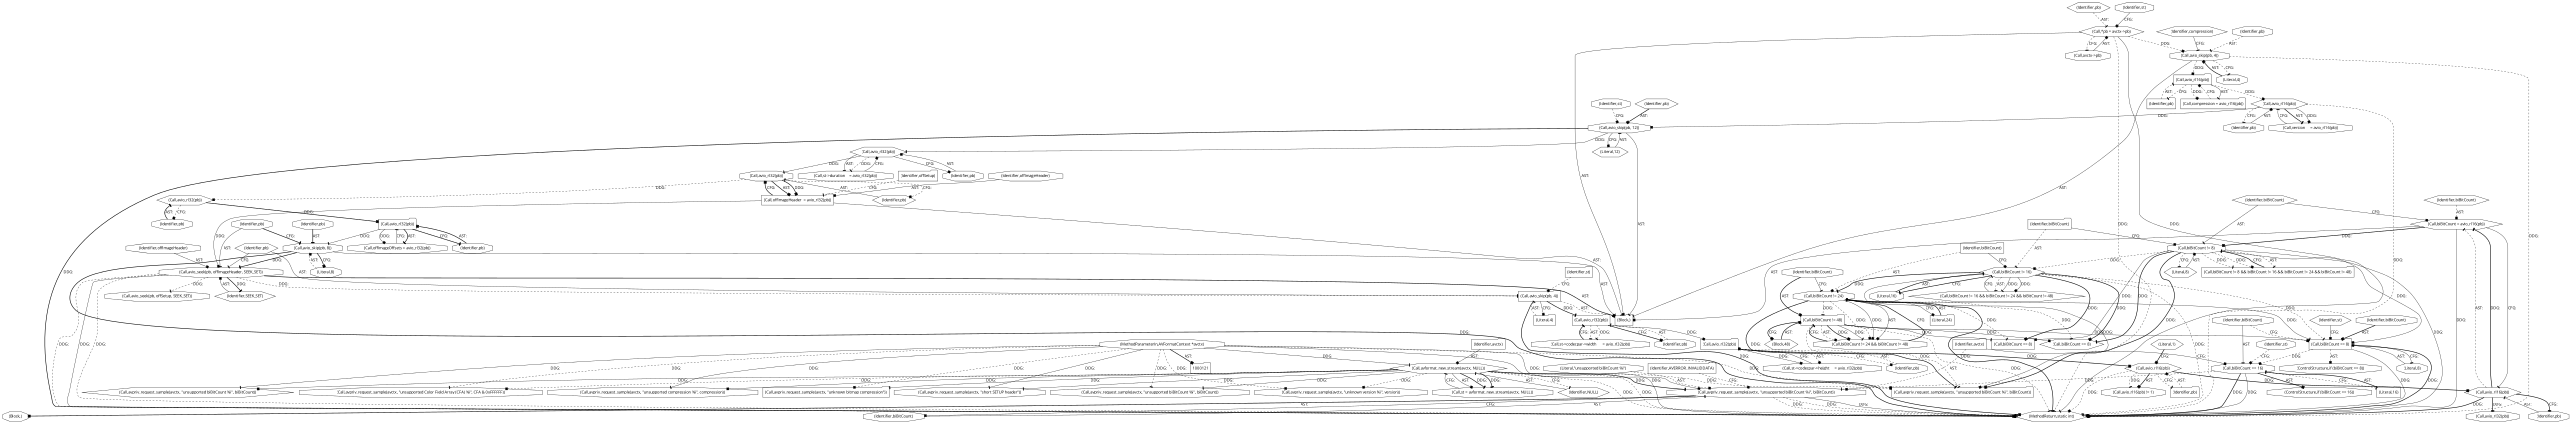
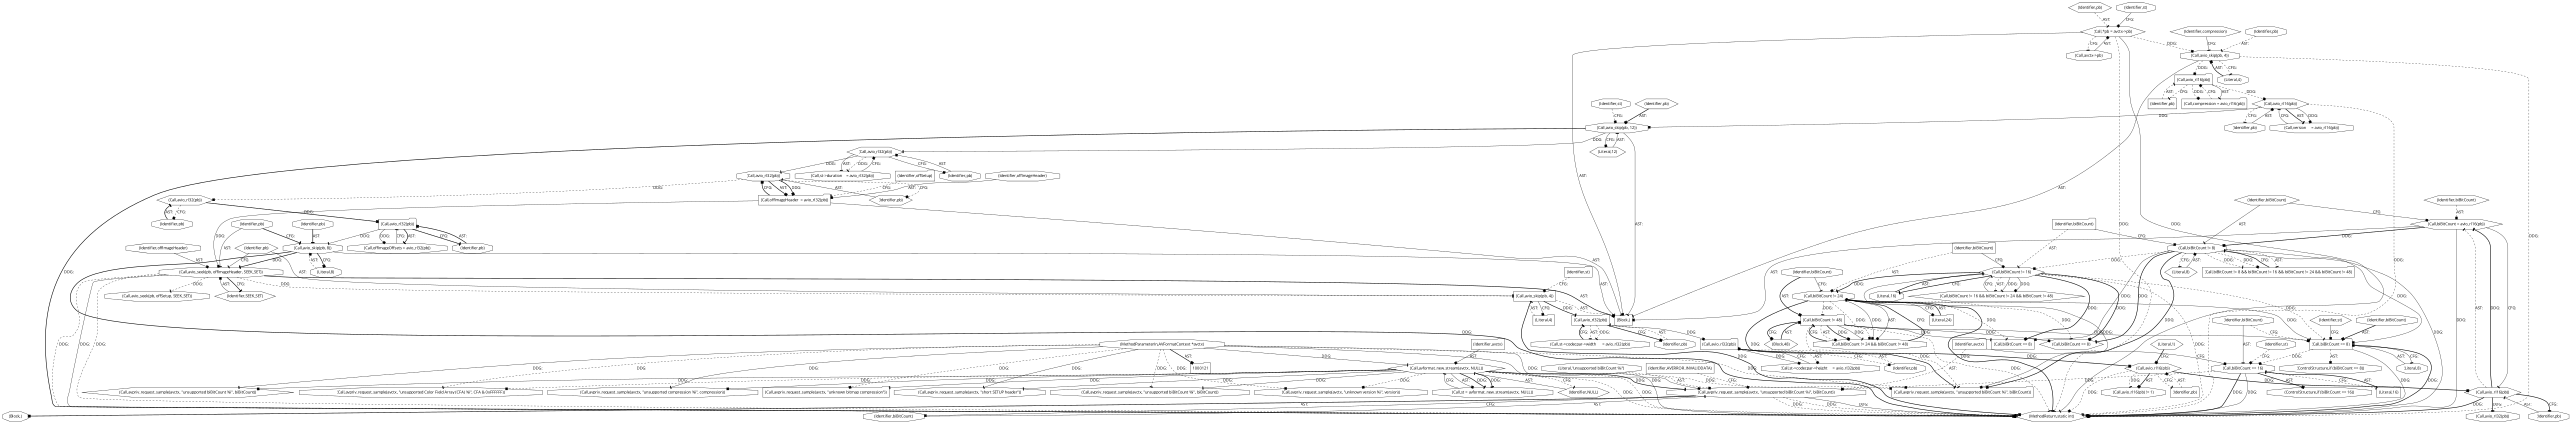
edge "(Call,avio_seek(pb, offImageHeader, SEEK_SET))" -> "(Identifier,SEEK_SET)": label "DDG: " -> "CFG: "
